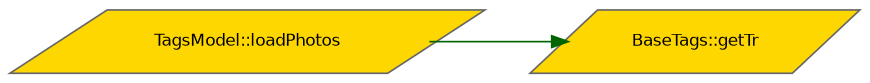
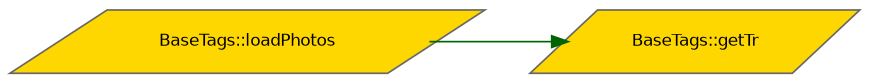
node "TagsModel::loadPhotos": label "TagsModel::loadPhotos" -> "BaseTags::loadPhotos"
